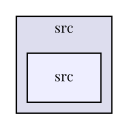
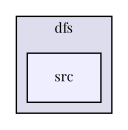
cluster "src": label "src" -> "dfs"
